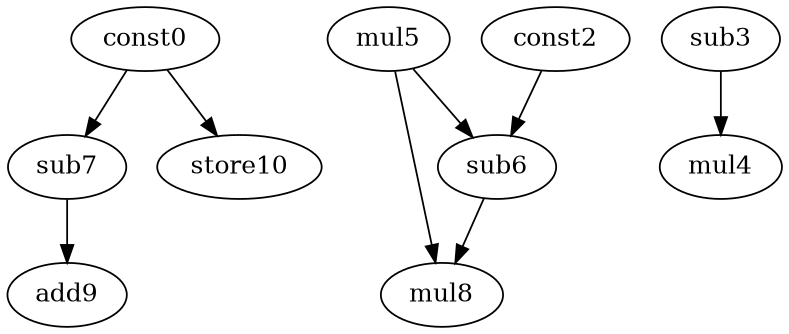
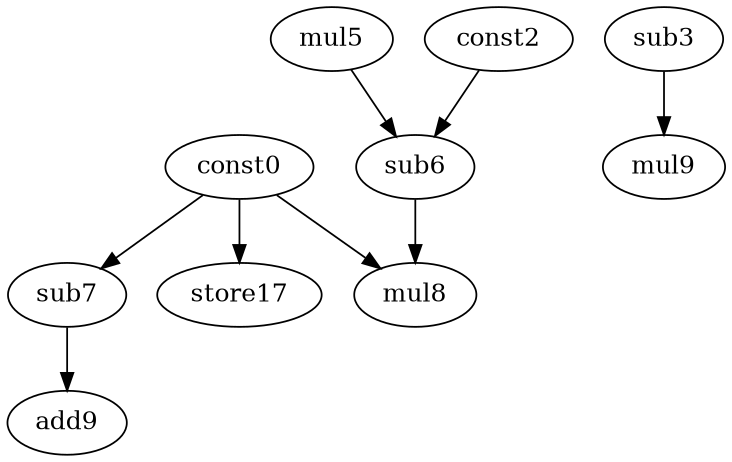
edge "mul5" -> "mul8": now "const0" -> "mul8"
node "store10": label "store10" -> "store17"
node "mul4": label "mul4" -> "mul9"
